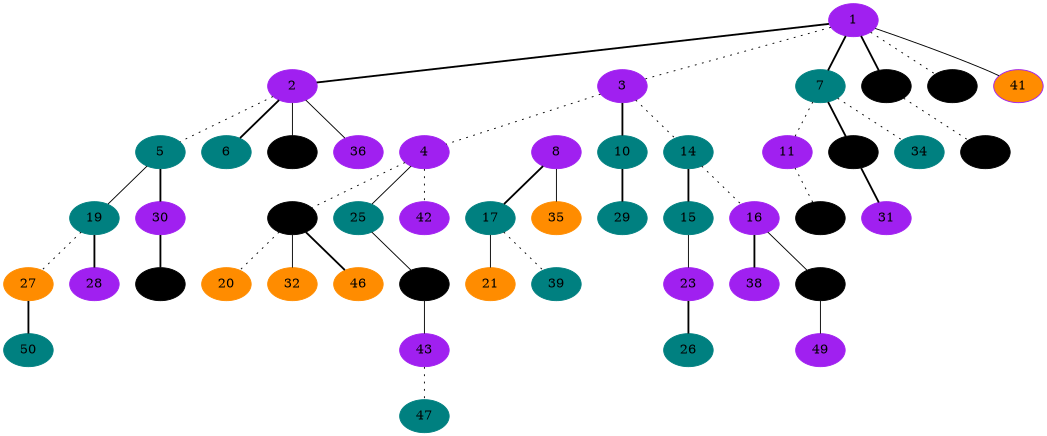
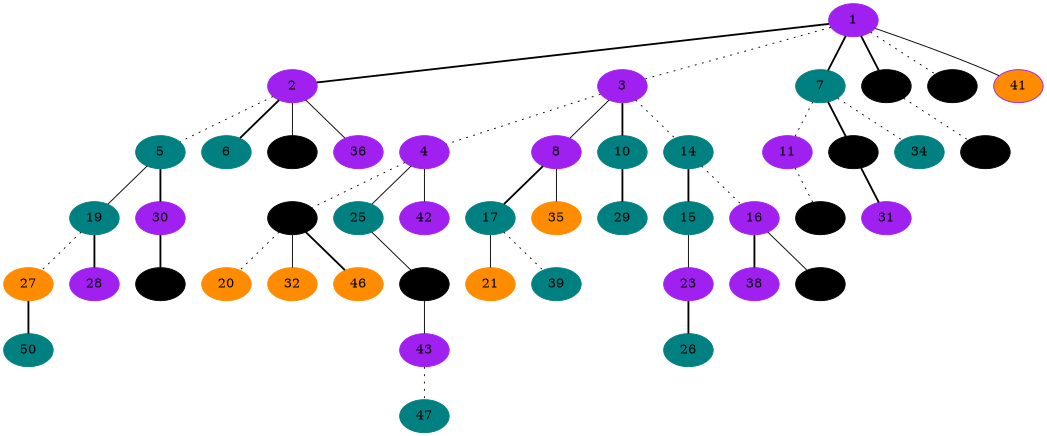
edge "3" -- "8": added
edge "4" -- "42": style dotted -> solid
node "49": removed
